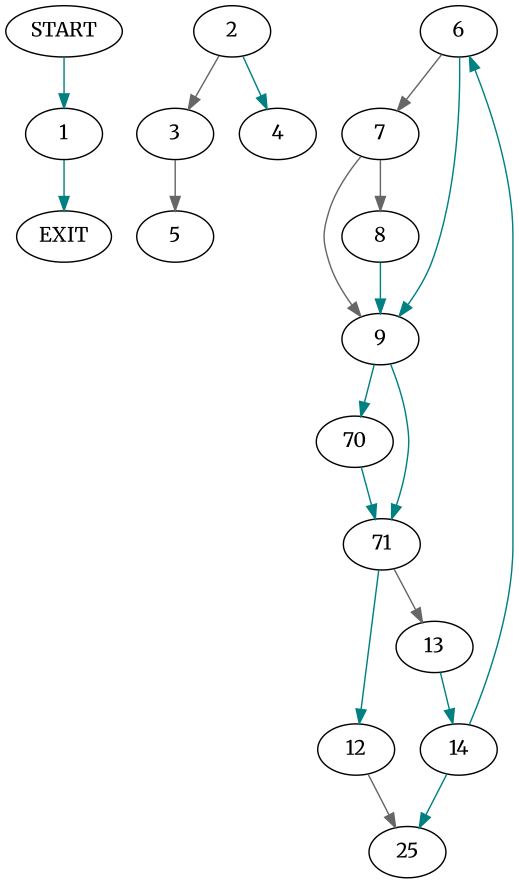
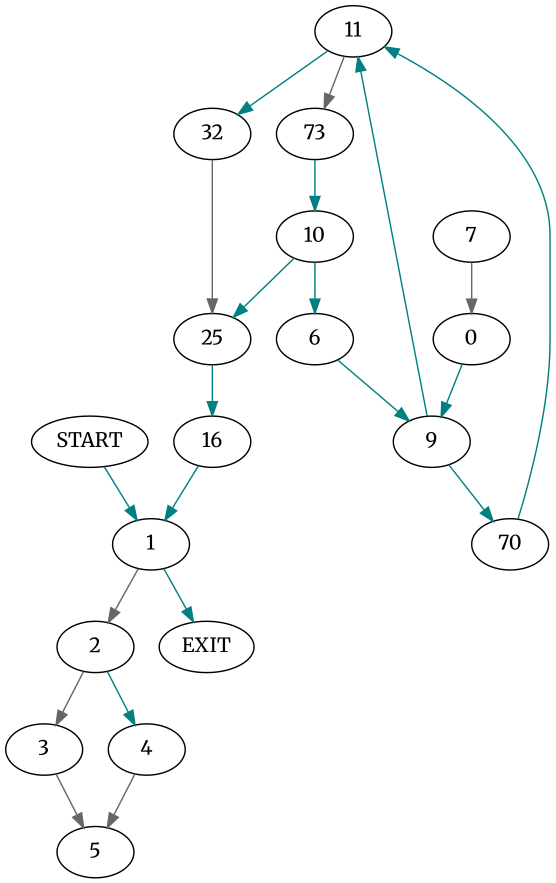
edge "6" -> "7": removed
edge "7" -> "9": removed
node "8": label "8" -> "0"
node "16": added
node "71": label "71" -> "11"
edge "1" -> "2": added
node "13": label "13" -> "73"
node "12": label "12" -> "32"
node "14": label "14" -> "10"
edge "4" -> "5": added
